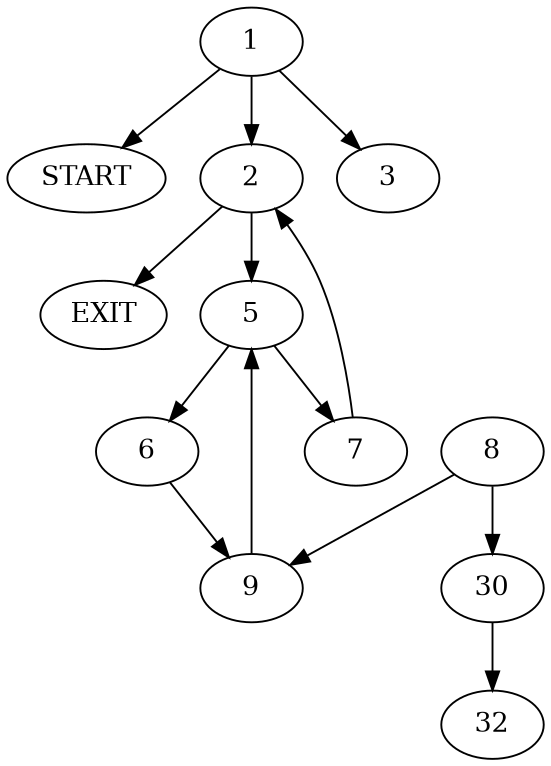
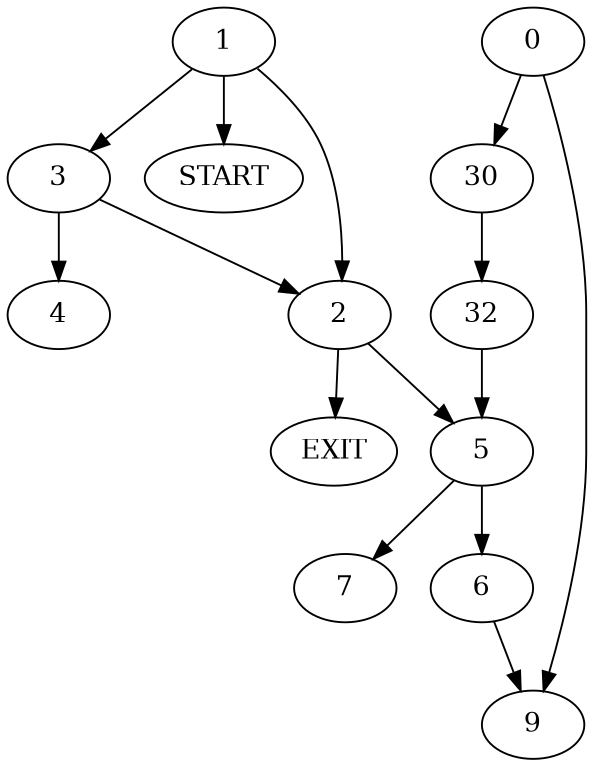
node "4": added
edge "7" -> "2": now "3" -> "2"
node "8": label "8" -> "0"
edge "9" -> "5": now "32" -> "5"
